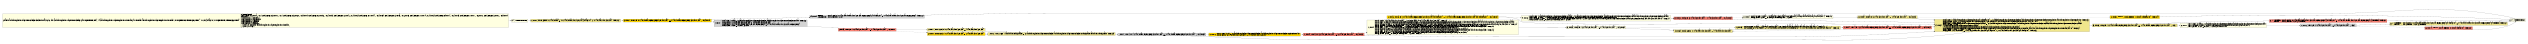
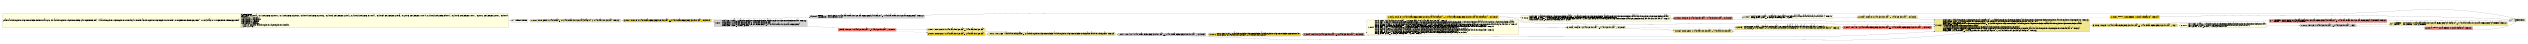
node "0: ?": text "MTH_ENTER_BLOCK" -> "MTH_CONST_BLOCK"
